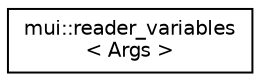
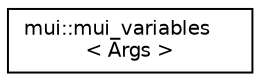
node "mui::reader_variables < Args >": label "mui::reader_variables < Args >" -> "mui::mui_variables < Args >"
